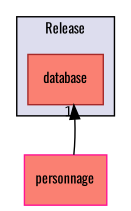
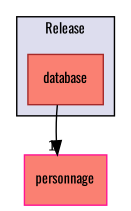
edge "personnage" -> "database": reversed
